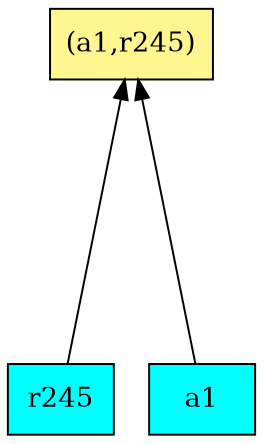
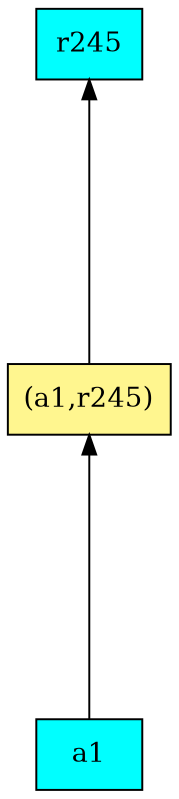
edge "r245" -> "(a1,r245)": reversed
